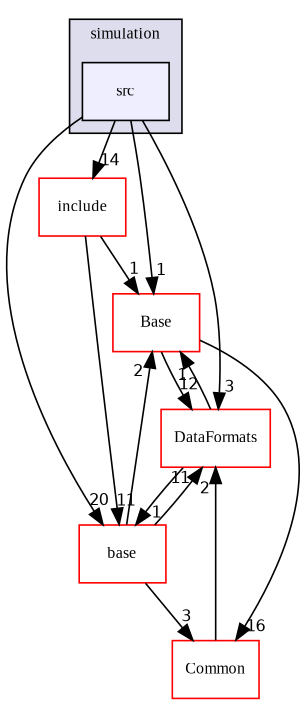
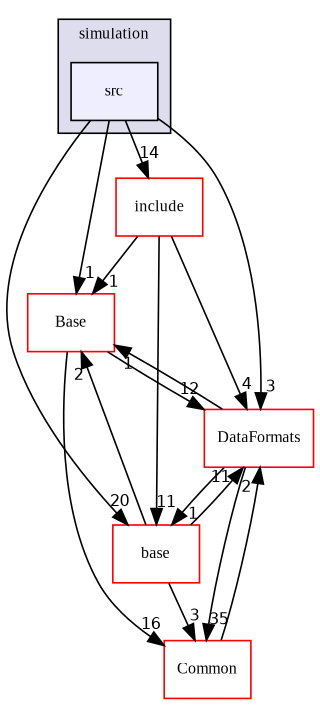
edge "include" -> "DataFormats": added
edge "DataFormats" -> "Common": added
